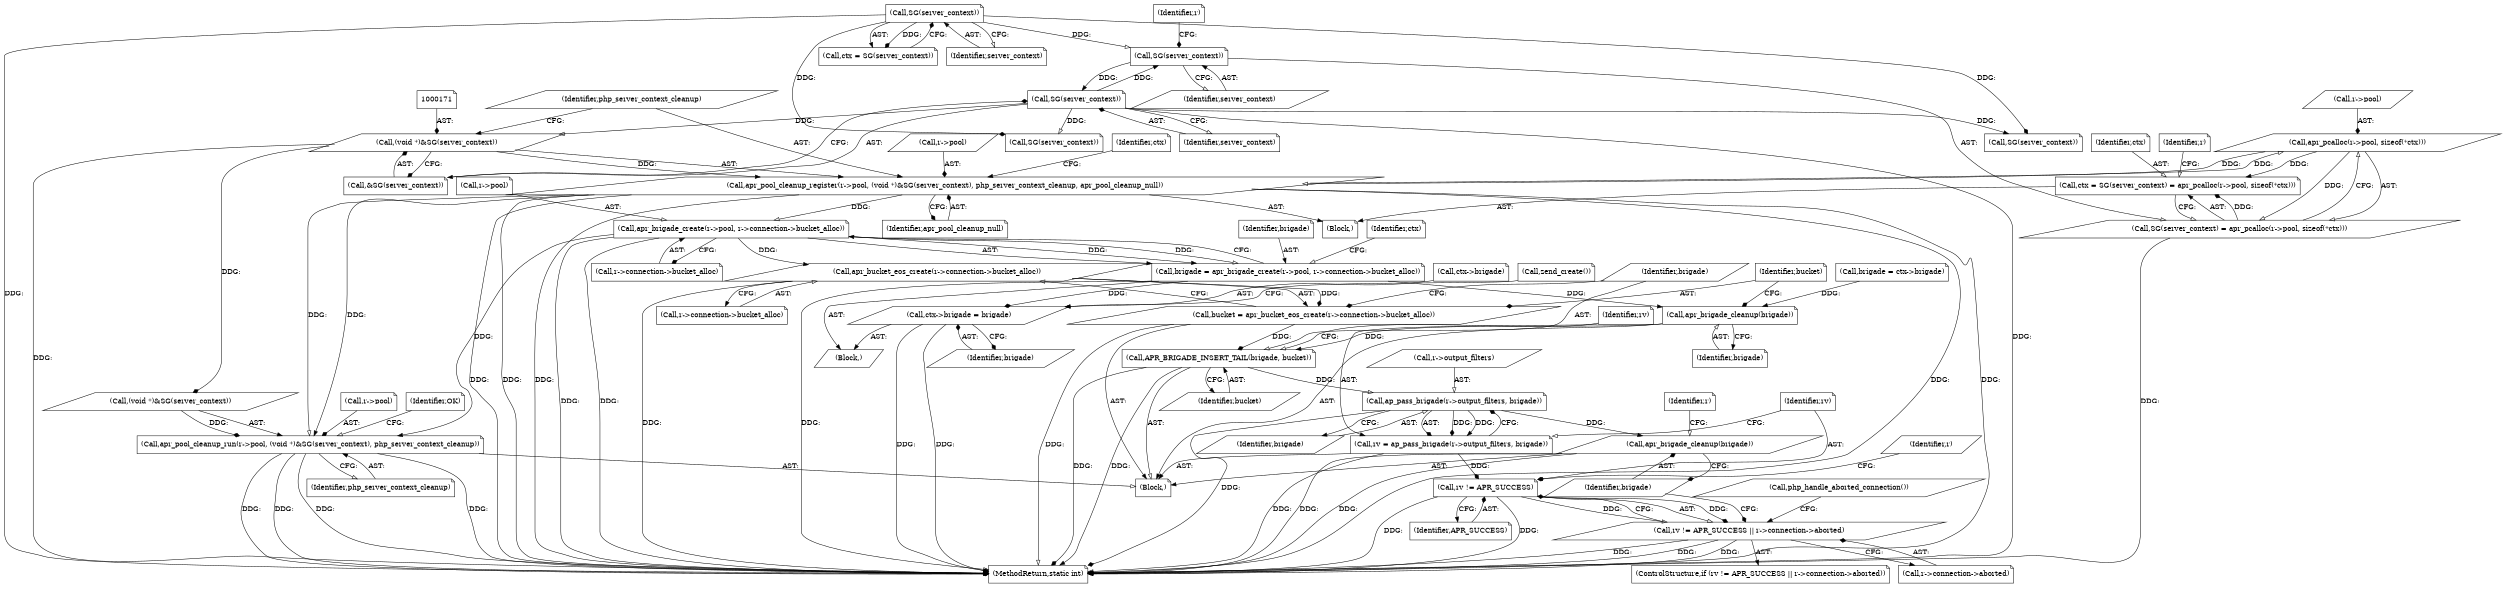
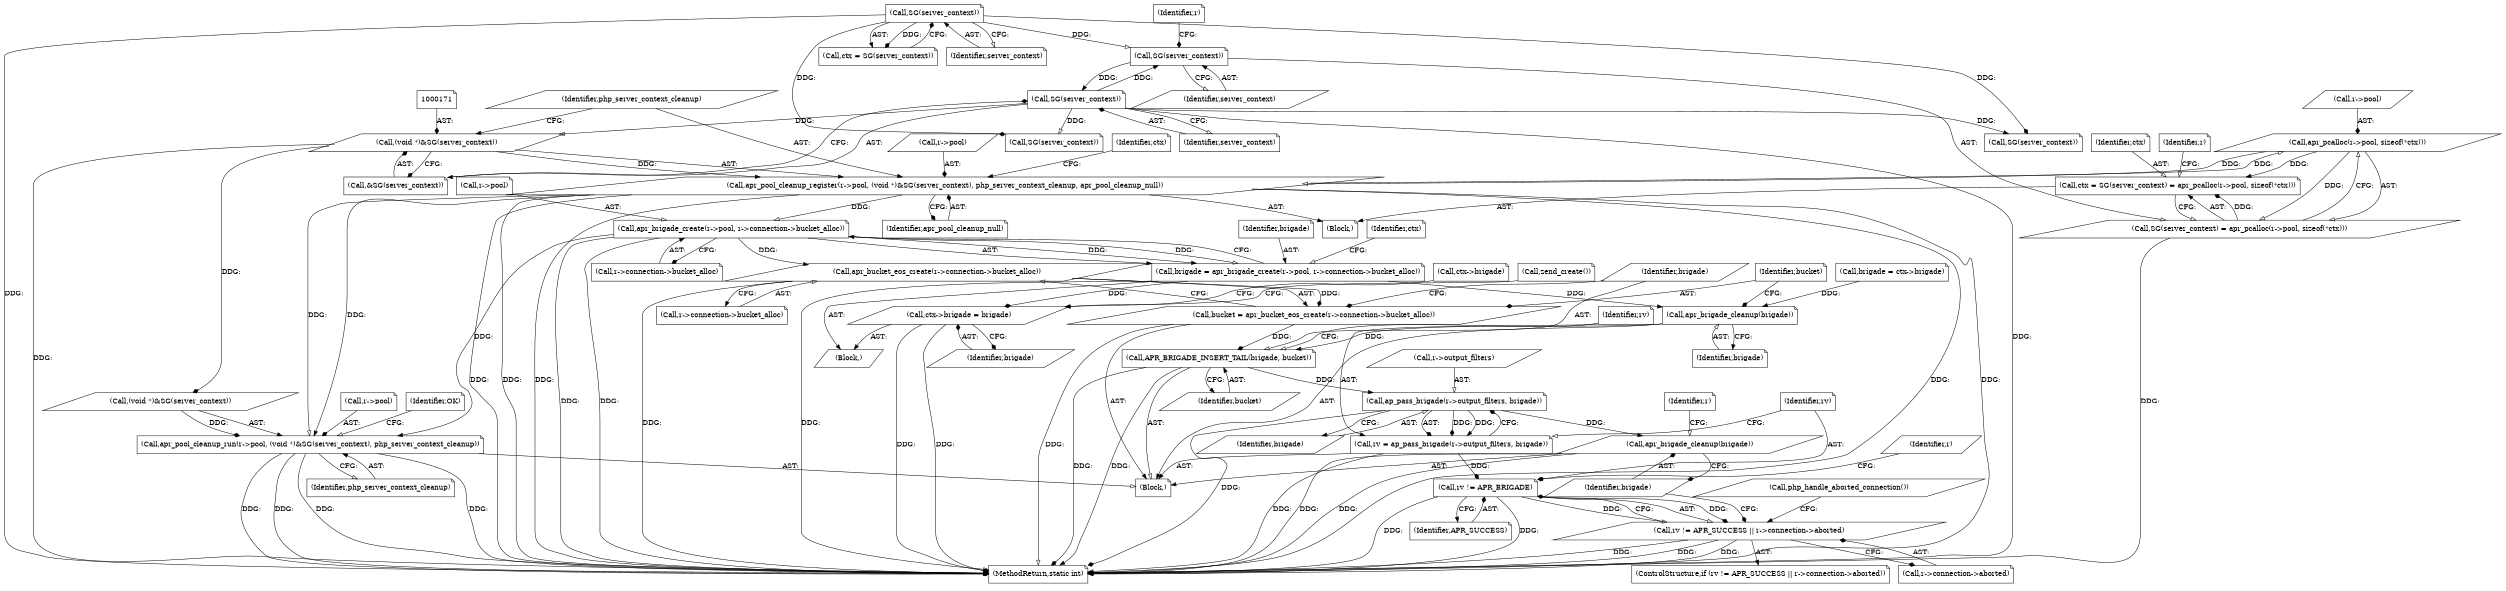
edge "(Call,ctx->brigade)" -> "(Call,ctx->brigade = brigade)": label "AST: " -> "CFG: "
edge "(Call,APR_BRIGADE_INSERT_TAIL(brigade, bucket))" -> "(Call,ap_pass_brigade(r->output_filters, brigade))": arrowhead onormal -> normal
node "(Call,rv != APR_SUCCESS)": label "(Call,rv != APR_SUCCESS)" -> "(Call,rv != APR_BRIGADE)"
edge "(Call,rv != APR_SUCCESS || r->connection->aborted)" -> "(Call,r->connection->aborted)": arrowhead normal -> diamond
